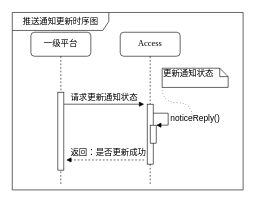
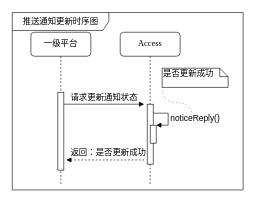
node "更新通知状态": label "更新通知状态" -> "是否更新成功"
